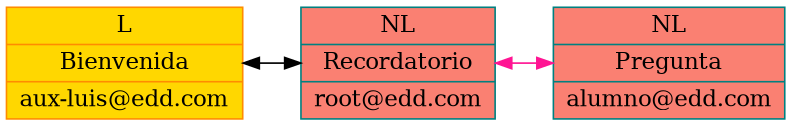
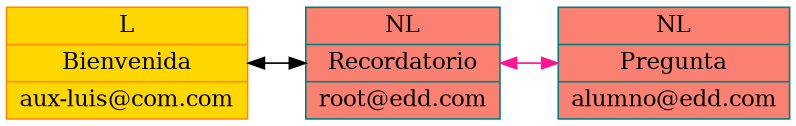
node "L": text "aux-luis@edd.com" -> "aux-luis@com.com"
